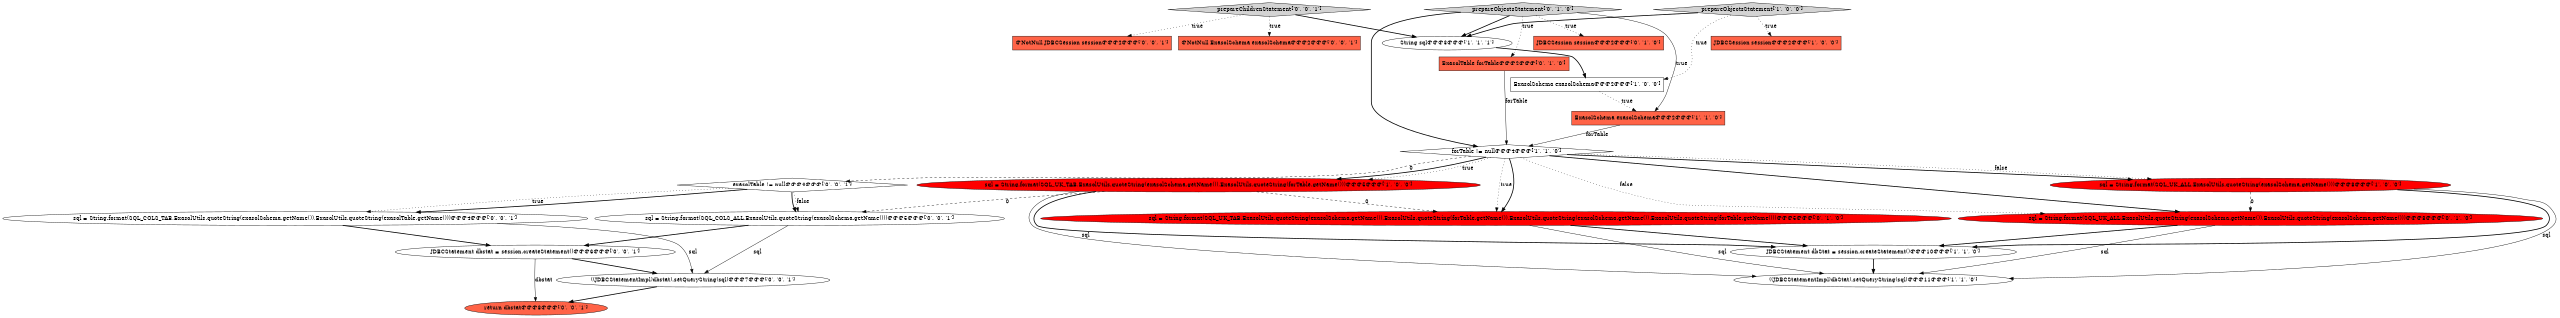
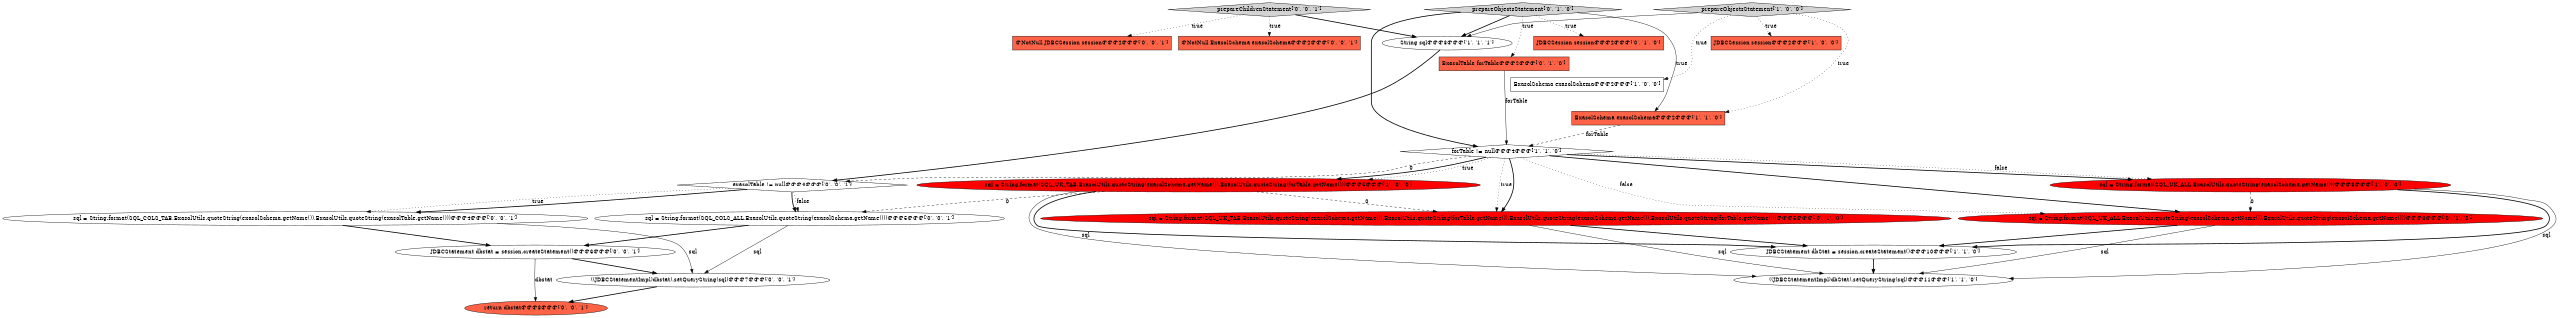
edge "prepareObjectsStatement['1', '0', '0']" -> "String sql@@@3@@@['1', '1', '1']": style bold -> solid
edge "String sql@@@3@@@['1', '1', '1']" -> "ExasolSchema exasolSchema@@@2@@@['1', '0', '0']": now "String sql@@@3@@@['1', '1', '1']" -> "exasolTable != null@@@4@@@['0', '0', '1']"
edge "ExasolSchema exasolSchema@@@2@@@['1', '0', '0']" -> "ExasolSchema exasolSchema@@@2@@@['1', '1', '0']": now "prepareObjectsStatement['1', '0', '0']" -> "ExasolSchema exasolSchema@@@2@@@['1', '1', '0']"
edge "ExasolSchema exasolSchema@@@2@@@['1', '1', '0']" -> "forTable != null@@@4@@@['1', '1', '0']": style solid -> dashed
